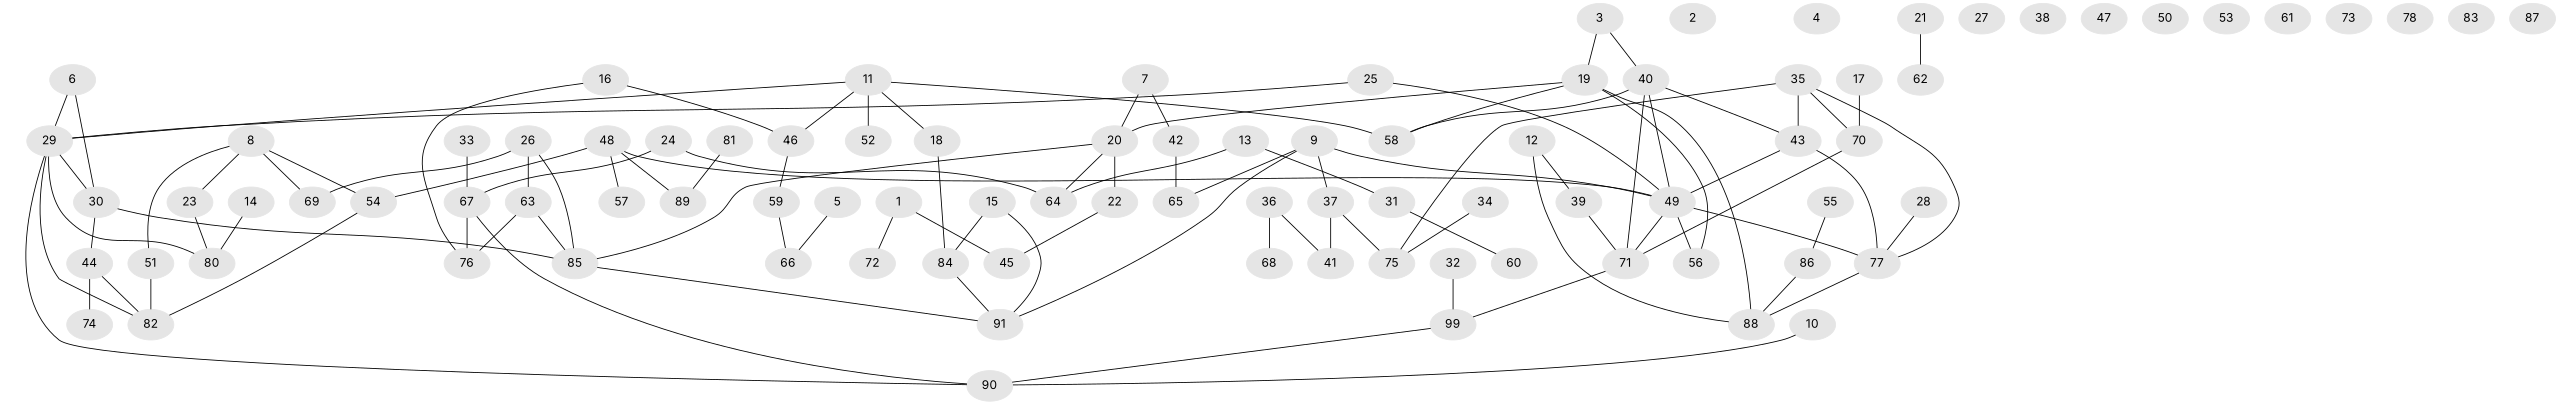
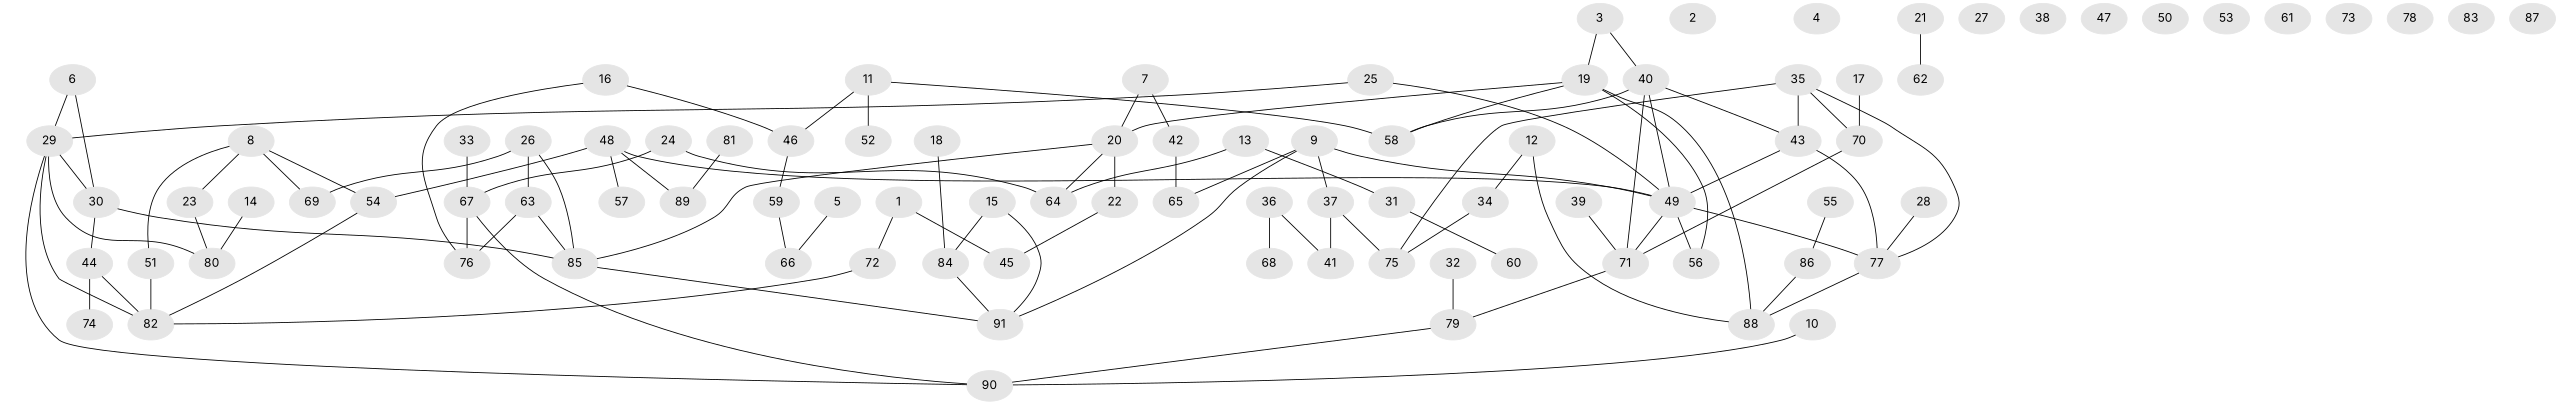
edge "11" -- "29": removed
edge "11" -- "18": removed
edge "12" -- "39": now "12" -- "34"
edge "72" -- "82": added
node "99": label "99" -> "79"
